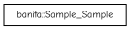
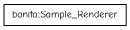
node "banita::Sample_Sample": label "banita::Sample_Sample" -> "banita::Sample_Renderer"
